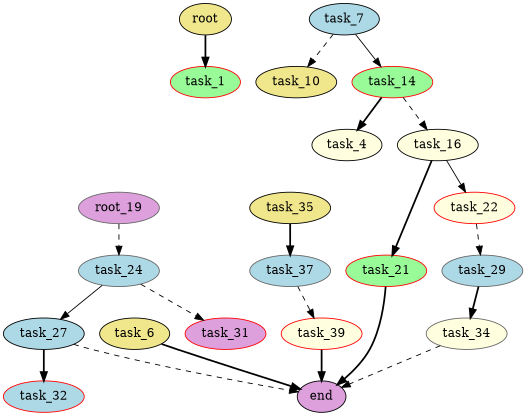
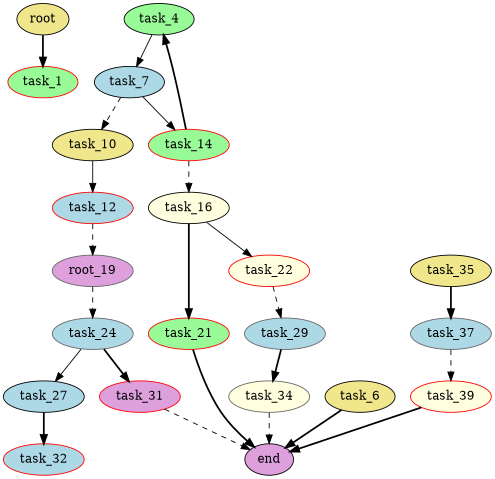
edge "task_4" -> "task_7": added
node "task_4": fillcolor lightyellow -> palegreen
node "task_12": added
edge "task_24" -> "task_31": style dashed -> bold
edge "task_27" -> "end": now "task_31" -> "end"
